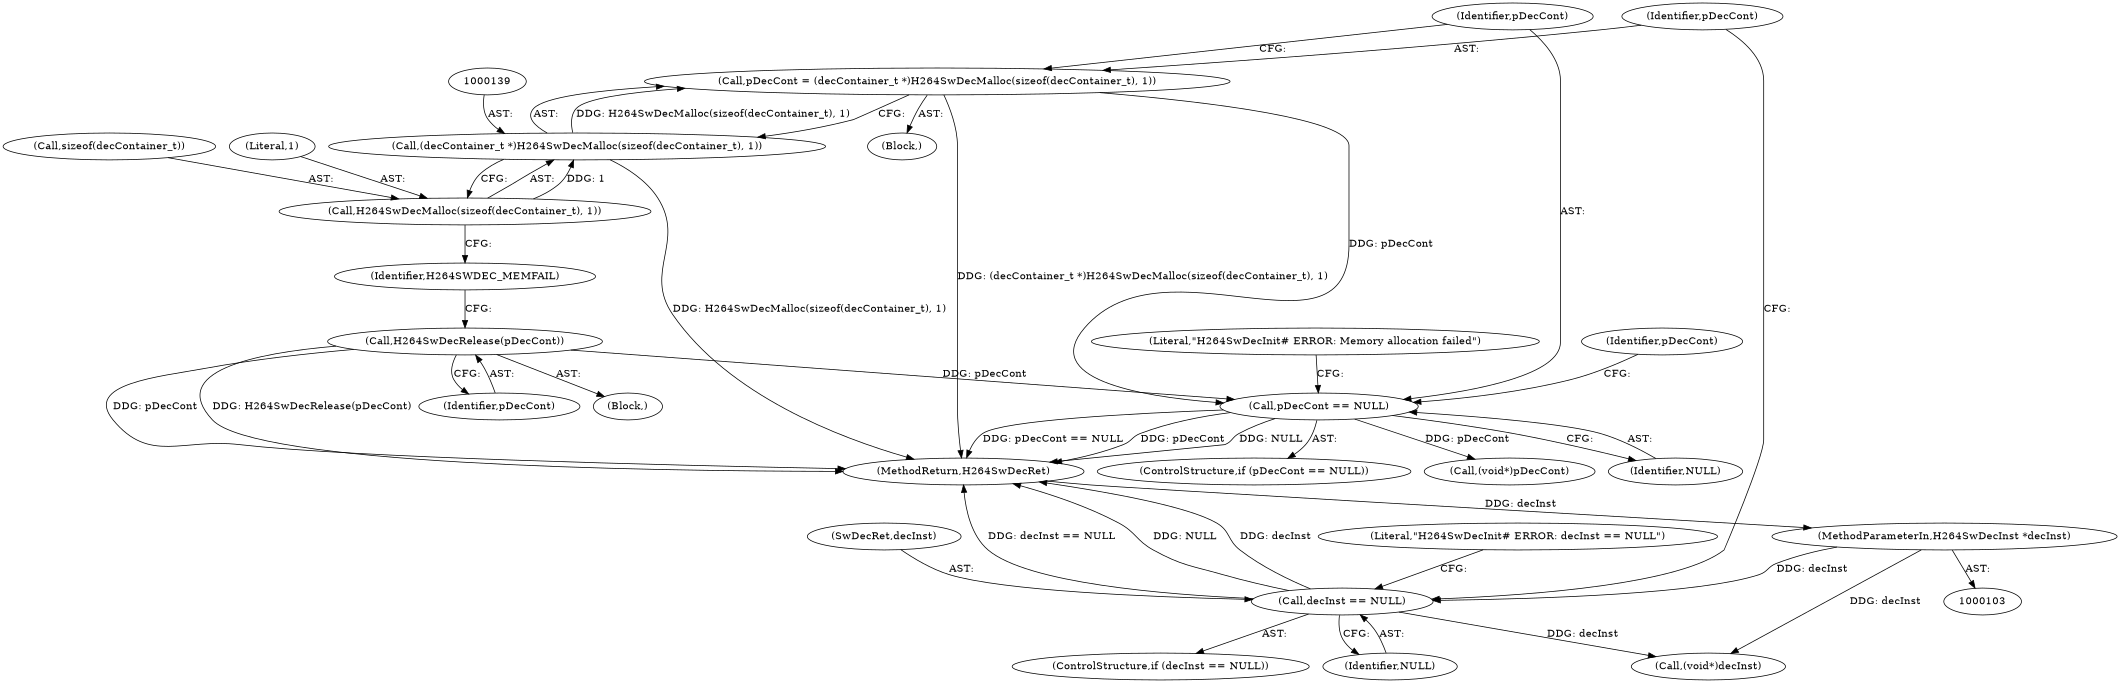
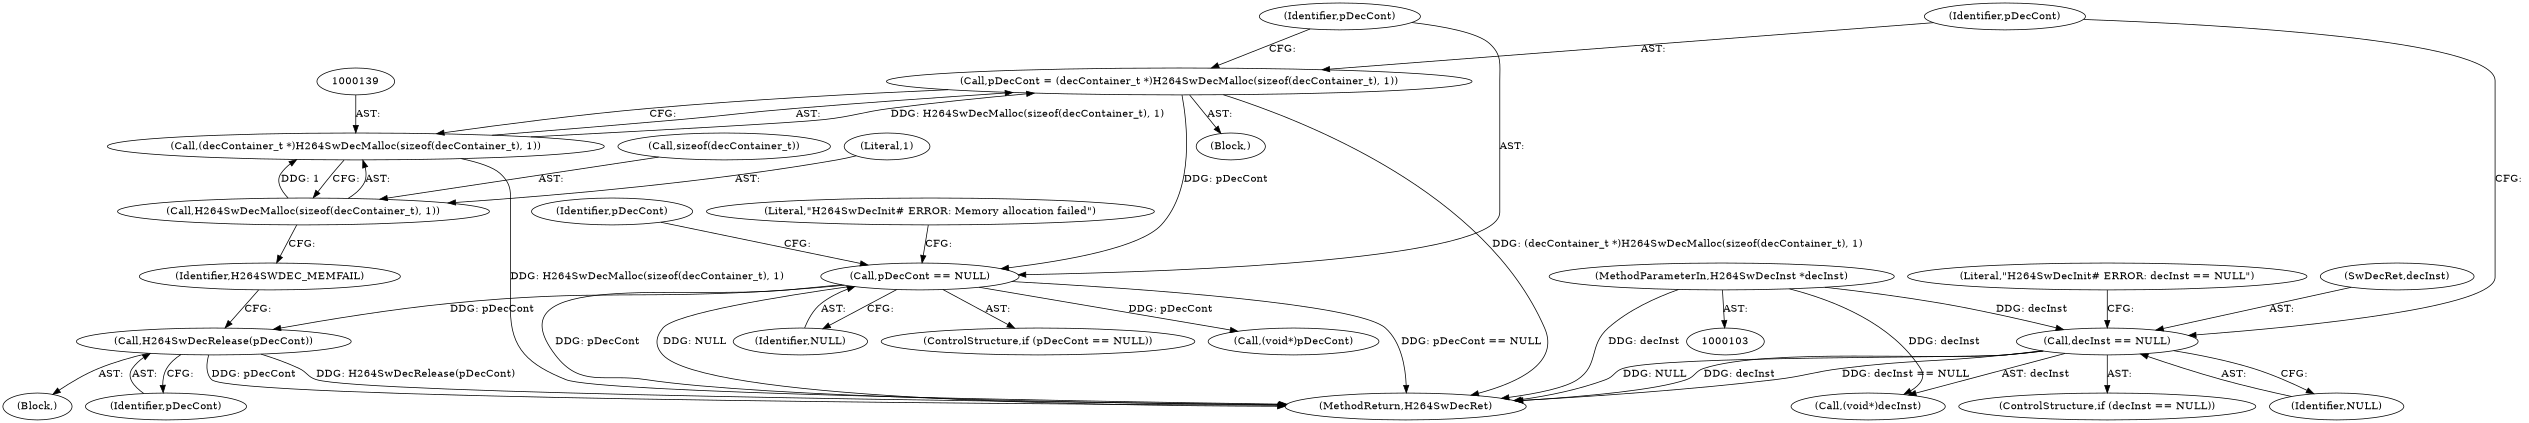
edge "(Call,H264SwDecRelease(pDecCont))" -> "(Call,pDecCont == NULL)": reversed
edge "(MethodReturn,H264SwDecRet)" -> "(MethodParameterIn,H264SwDecInst *decInst)": reversed
edge "(Call,decInst == NULL)" -> "(Call,(void*)decInst)": label "DDG: decInst" -> "AST: decInst"
